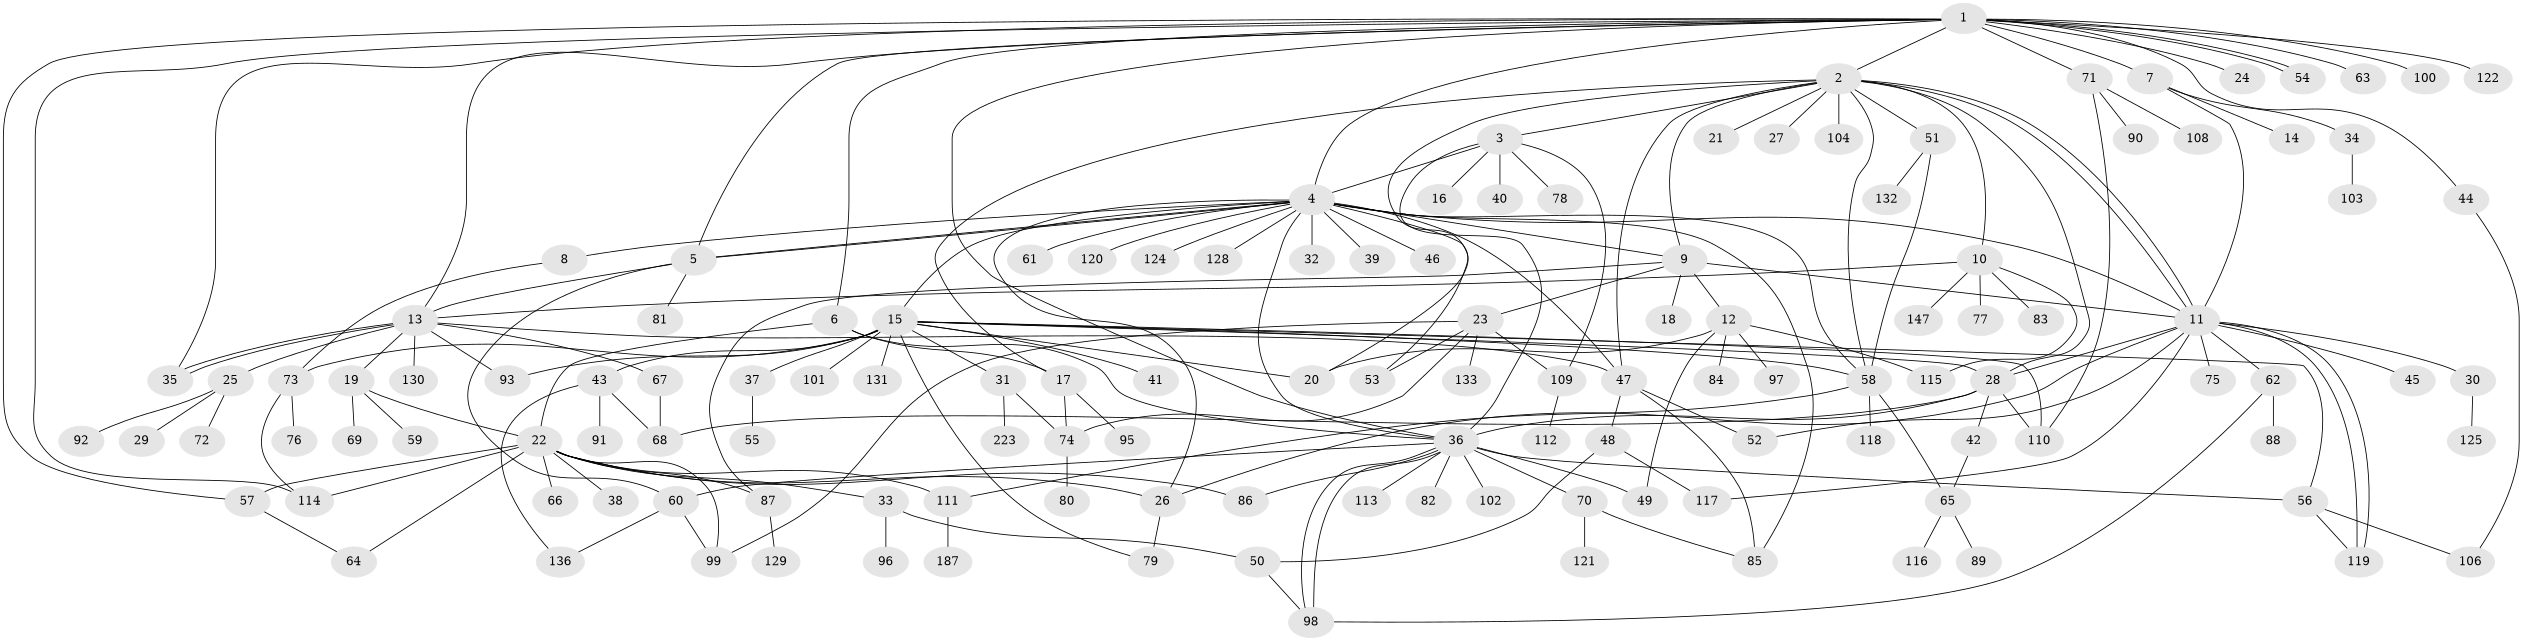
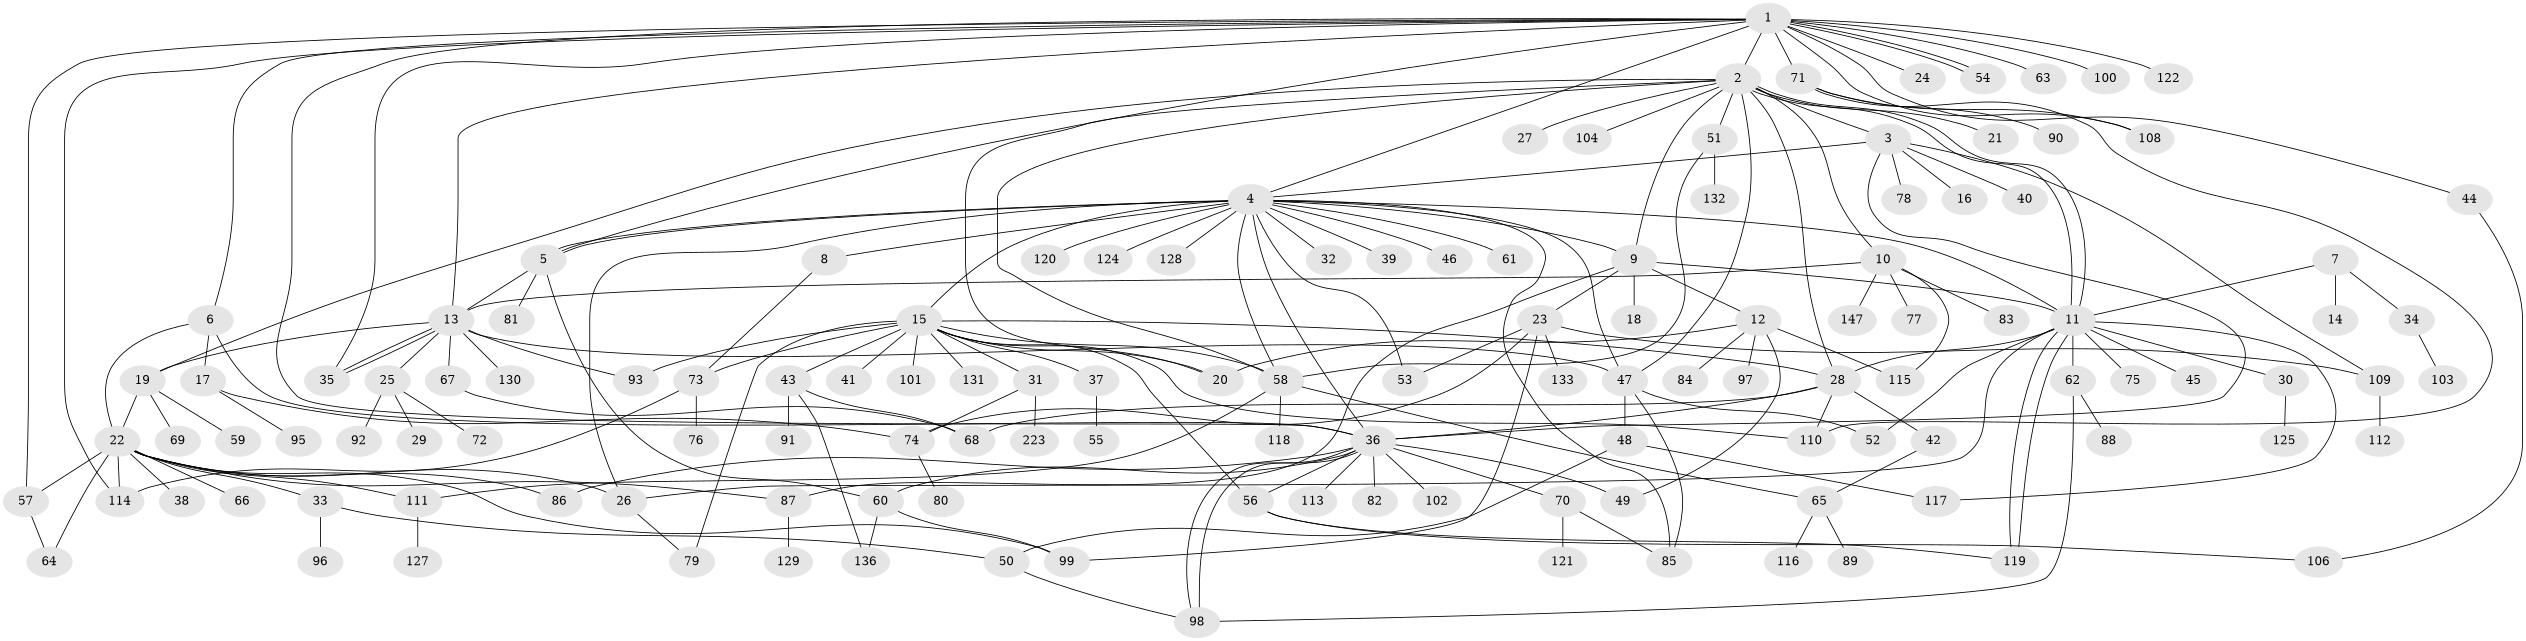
edge "1" -- "7": now "1" -- "108"
edge "2" -- "17": now "2" -- "19"
node "187": label "187" -> "127"
